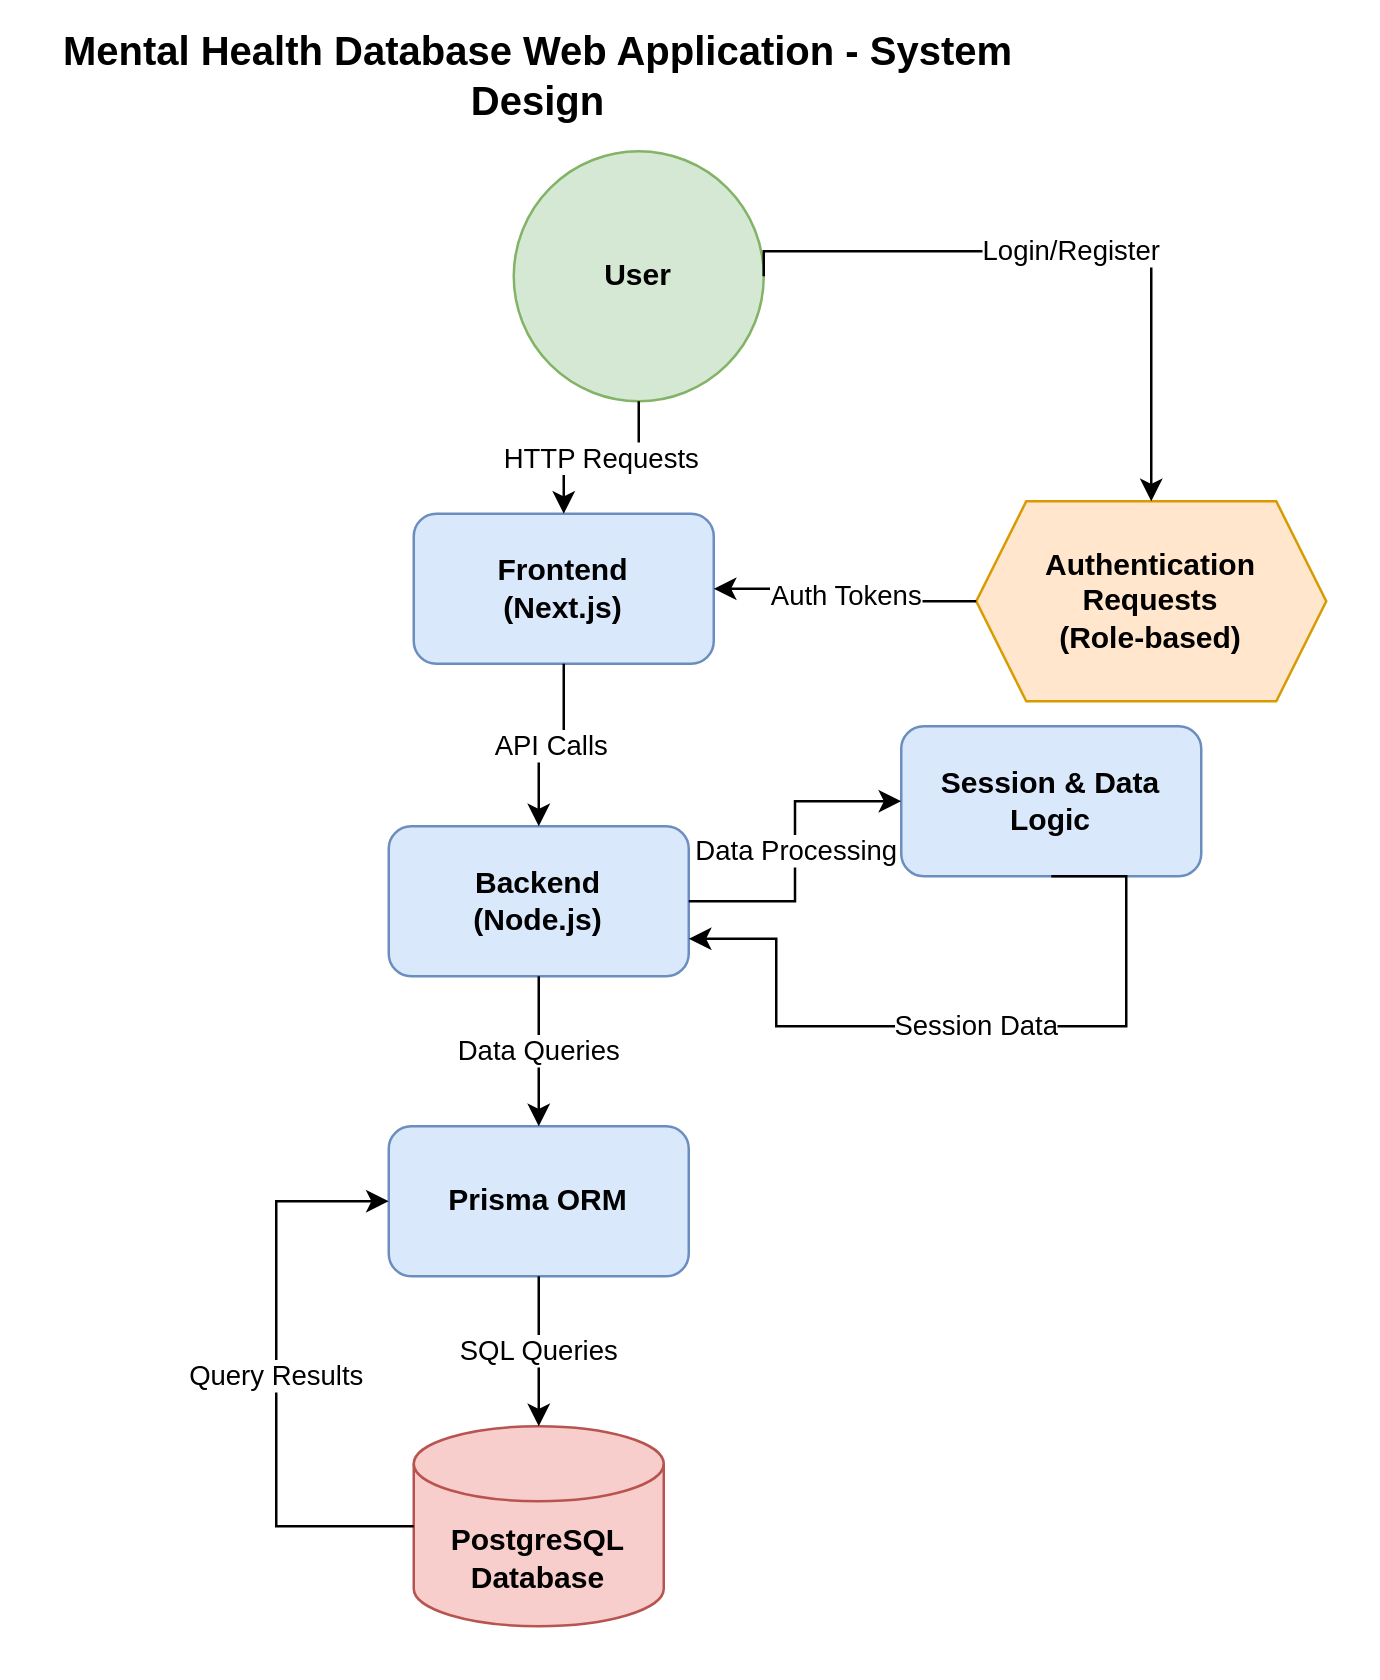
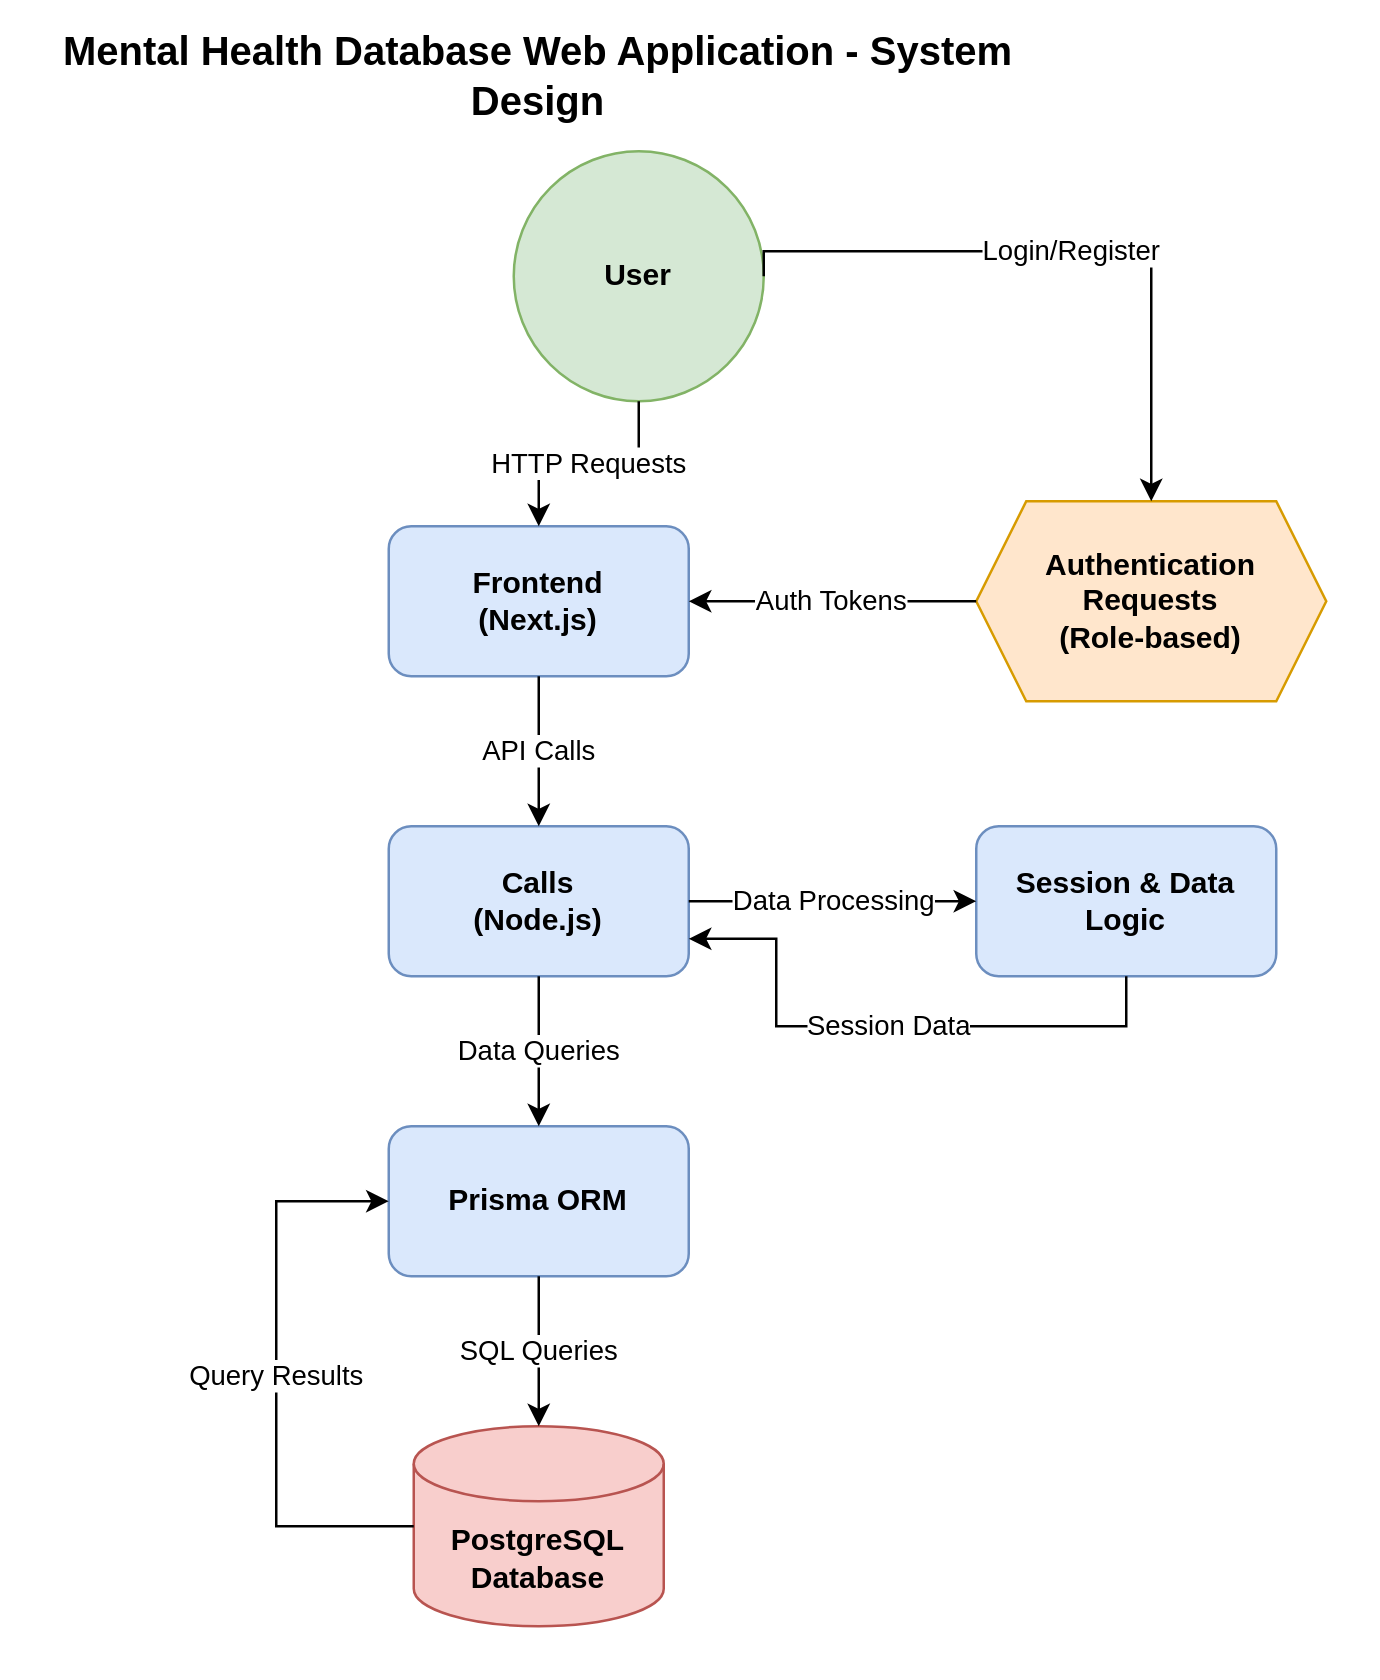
node "Frontend (Next.js)": moved (564, 589) -> (539, 601)
node "Session & Data Logic": moved (1051, 801) -> (1126, 901)
node "Backend (Node.js)": label "Backend (Node.js)" -> "Calls (Node.js)"
